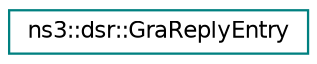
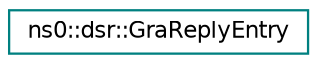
node "ns3::dsr::GraReplyEntry": label "ns3::dsr::GraReplyEntry" -> "ns0::dsr::GraReplyEntry"
